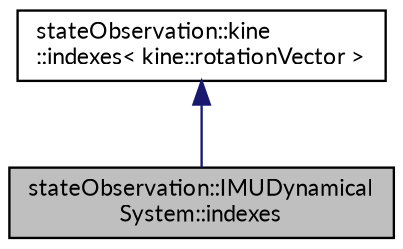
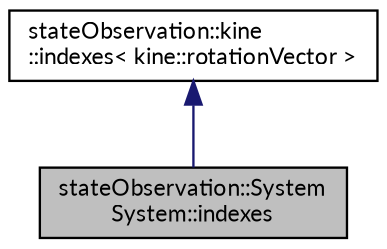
node "stateObservation::IMUDynamical System::indexes": label "stateObservation::IMUDynamical System::indexes" -> "stateObservation::System System::indexes"
